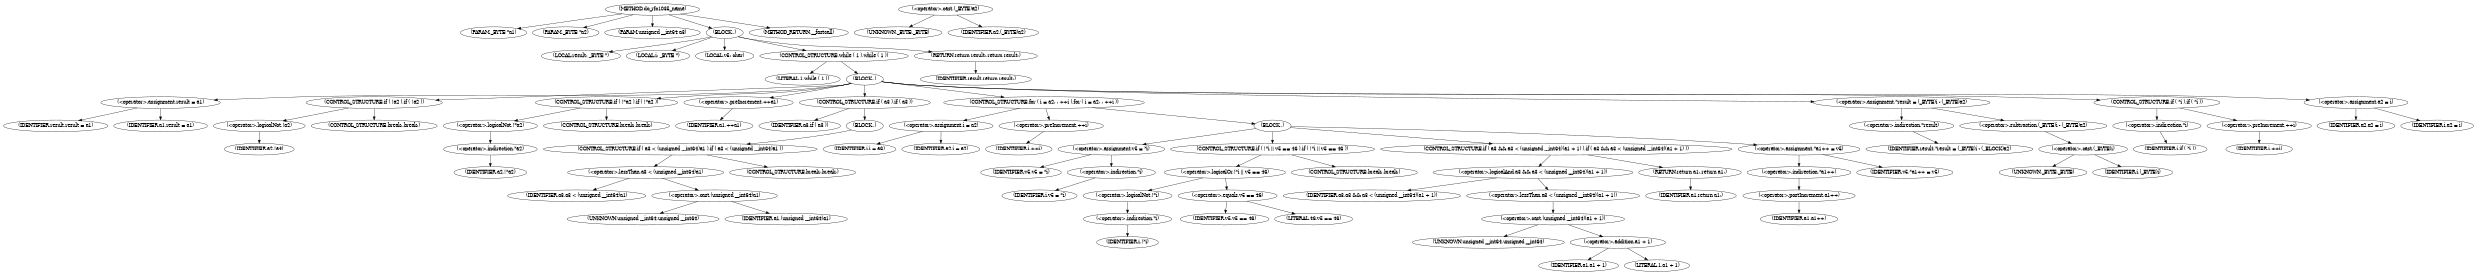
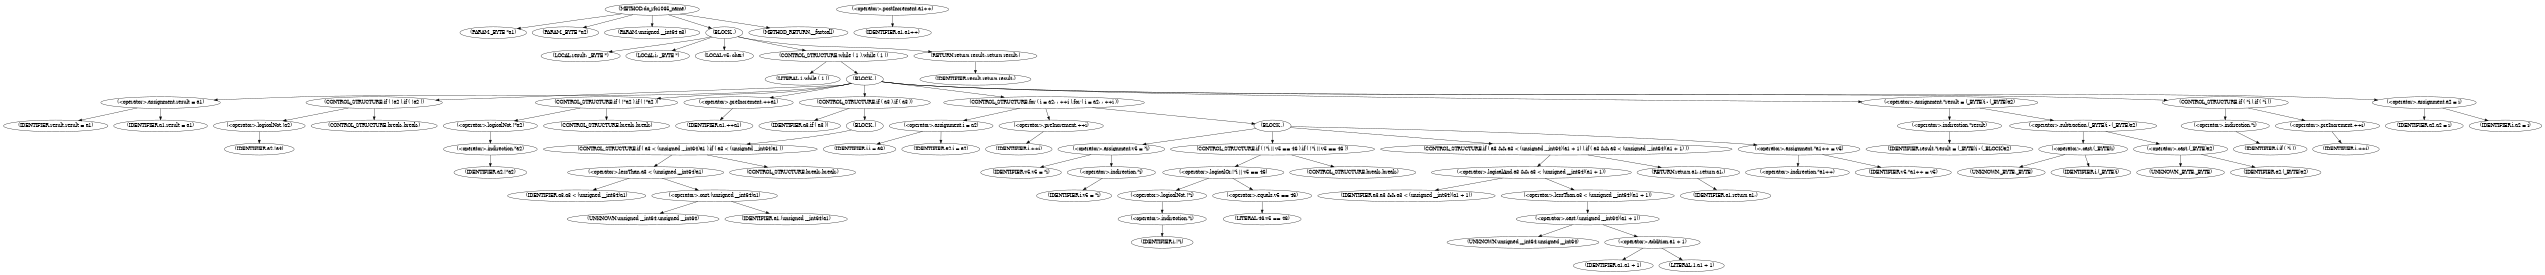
edge "(<operator>.subtraction,(_BYTE)i - (_BYTE)a2)" -> "(<operator>.cast,(_BYTE)a2)": added
edge "(<operator>.indirection,*a1++)" -> "(<operator>.postIncrement,a1++)": removed
node "(IDENTIFIER,v5,v5 == 46)": removed
